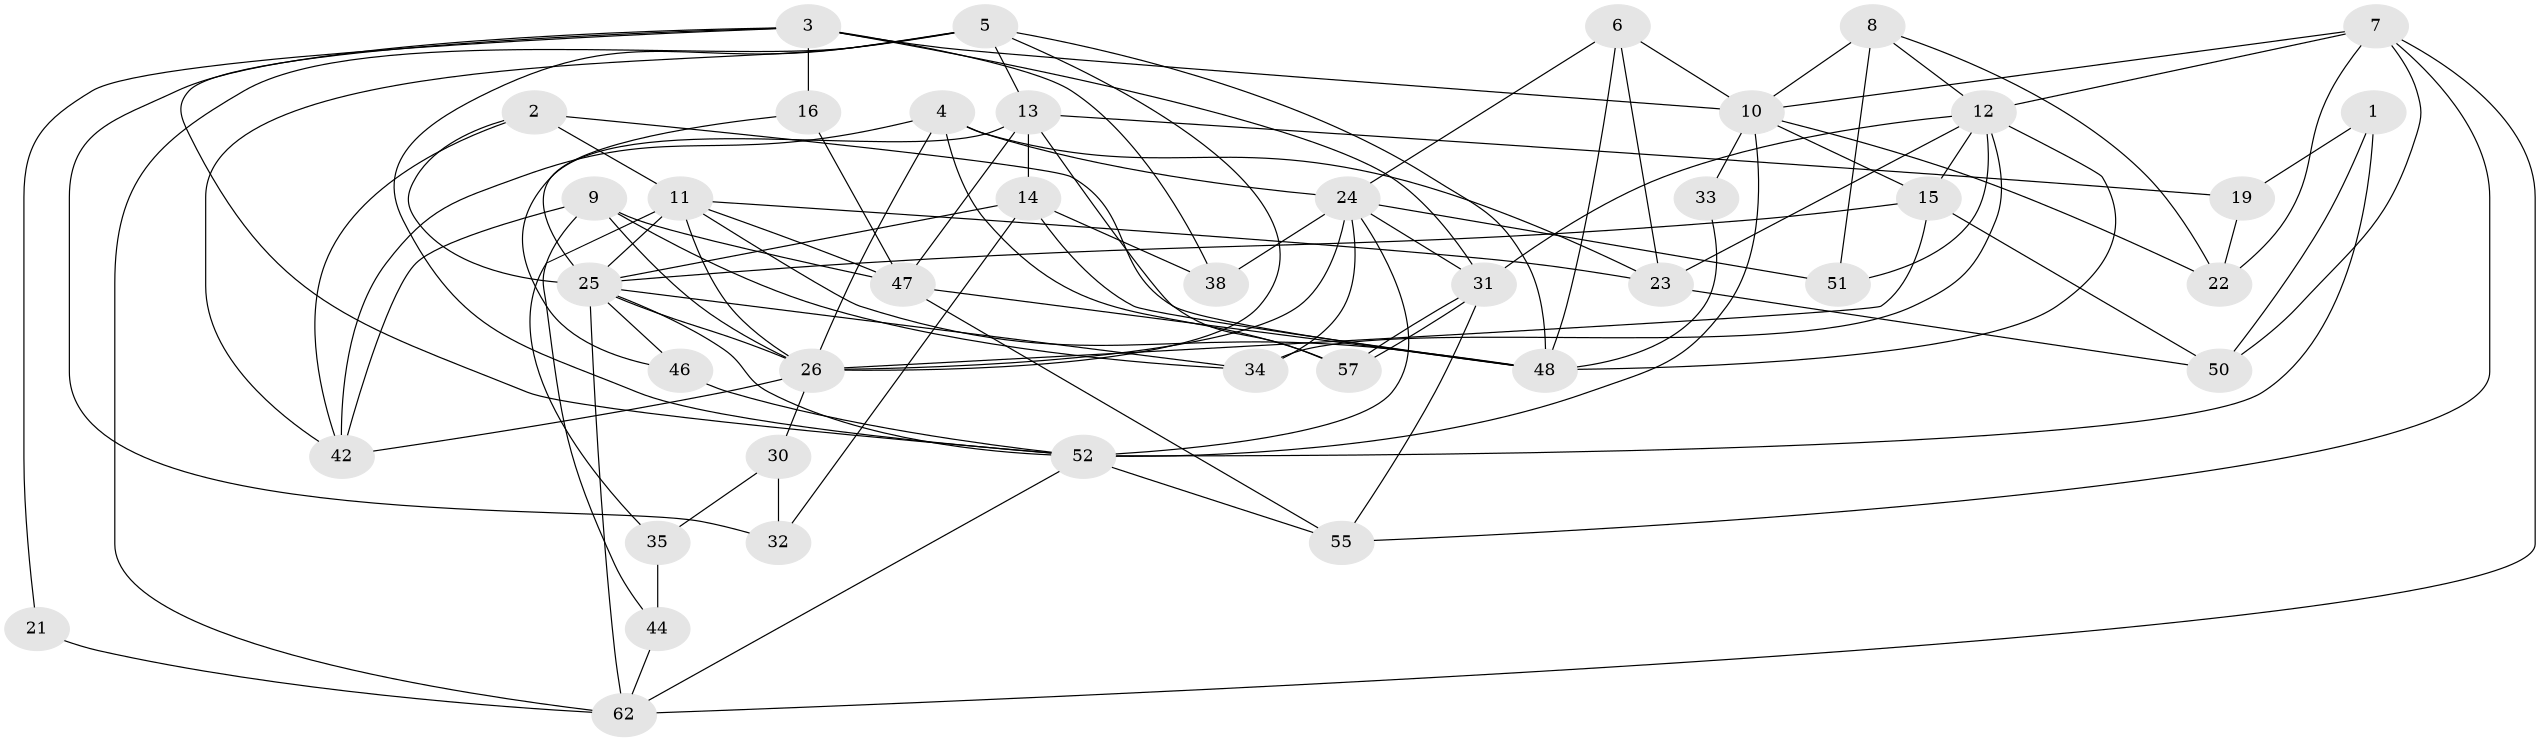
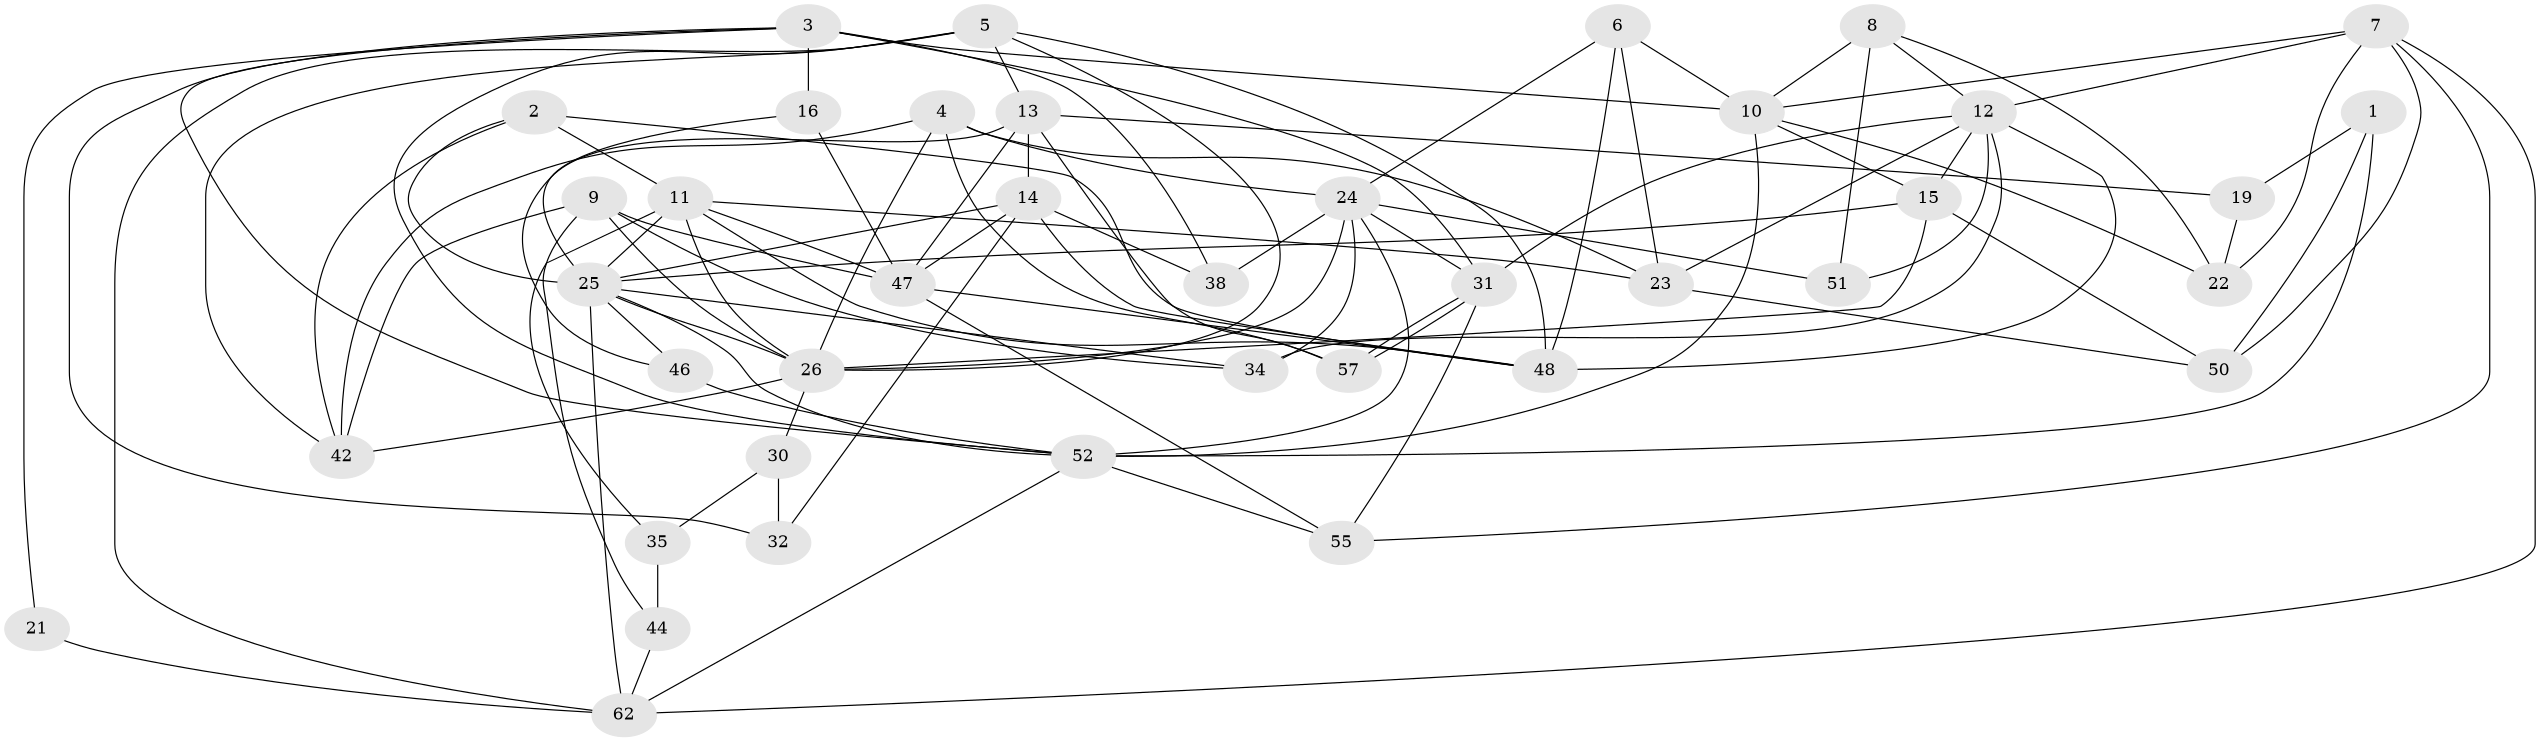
node "33": removed
edge "14" -- "47": added
